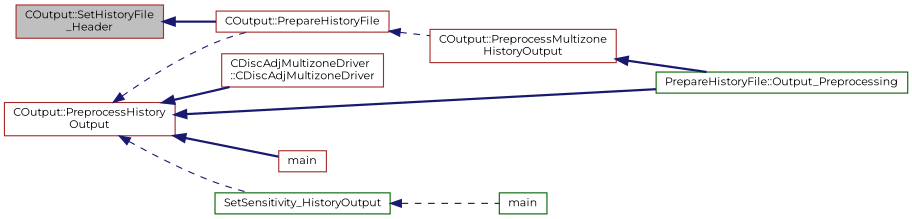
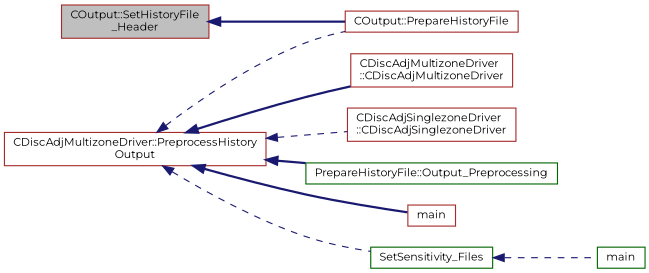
node "COutput::PreprocessMultizone HistoryOutput": removed
node "COutput::PreprocessHistory Output": label "COutput::PreprocessHistory Output" -> "CDiscAdjMultizoneDriver::PreprocessHistory Output"
node "CDiscAdjSinglezoneDriver ::CDiscAdjSinglezoneDriver": added
node "SetSensitivity_HistoryOutput": label "SetSensitivity_HistoryOutput" -> "SetSensitivity_Files"
